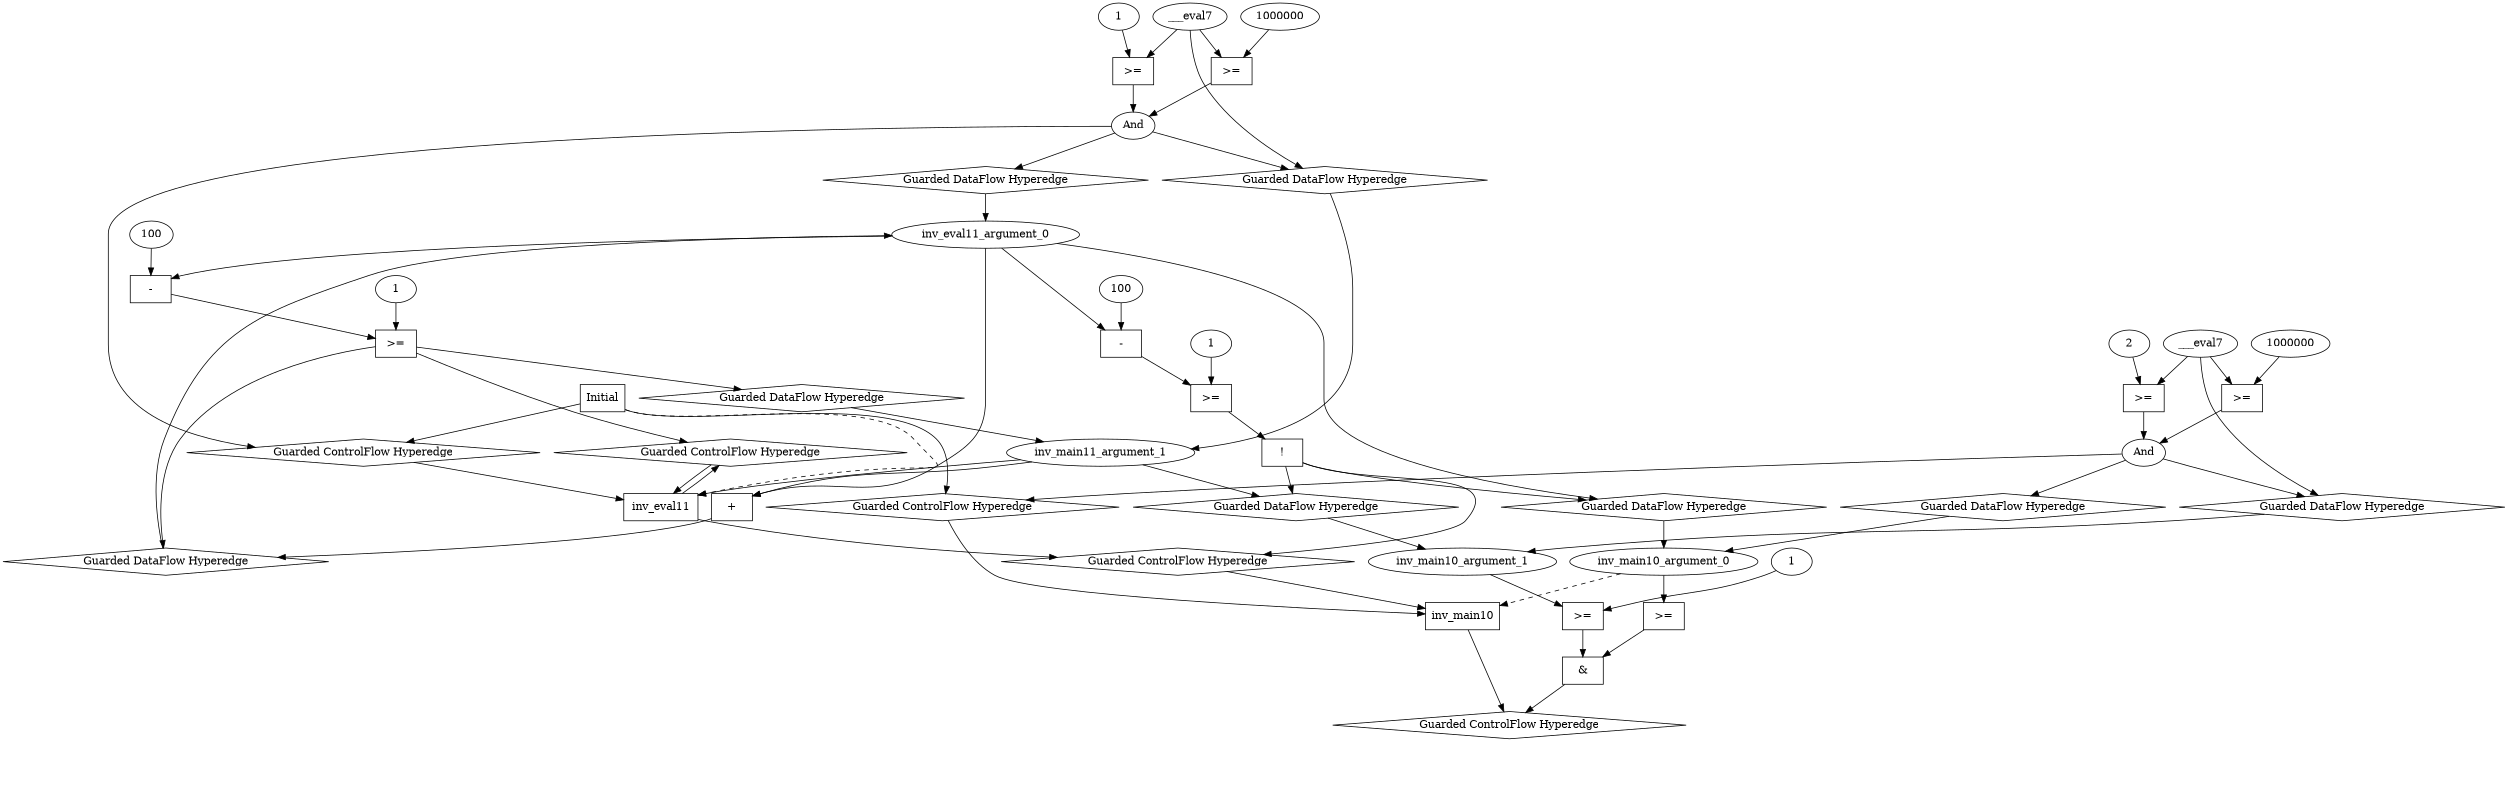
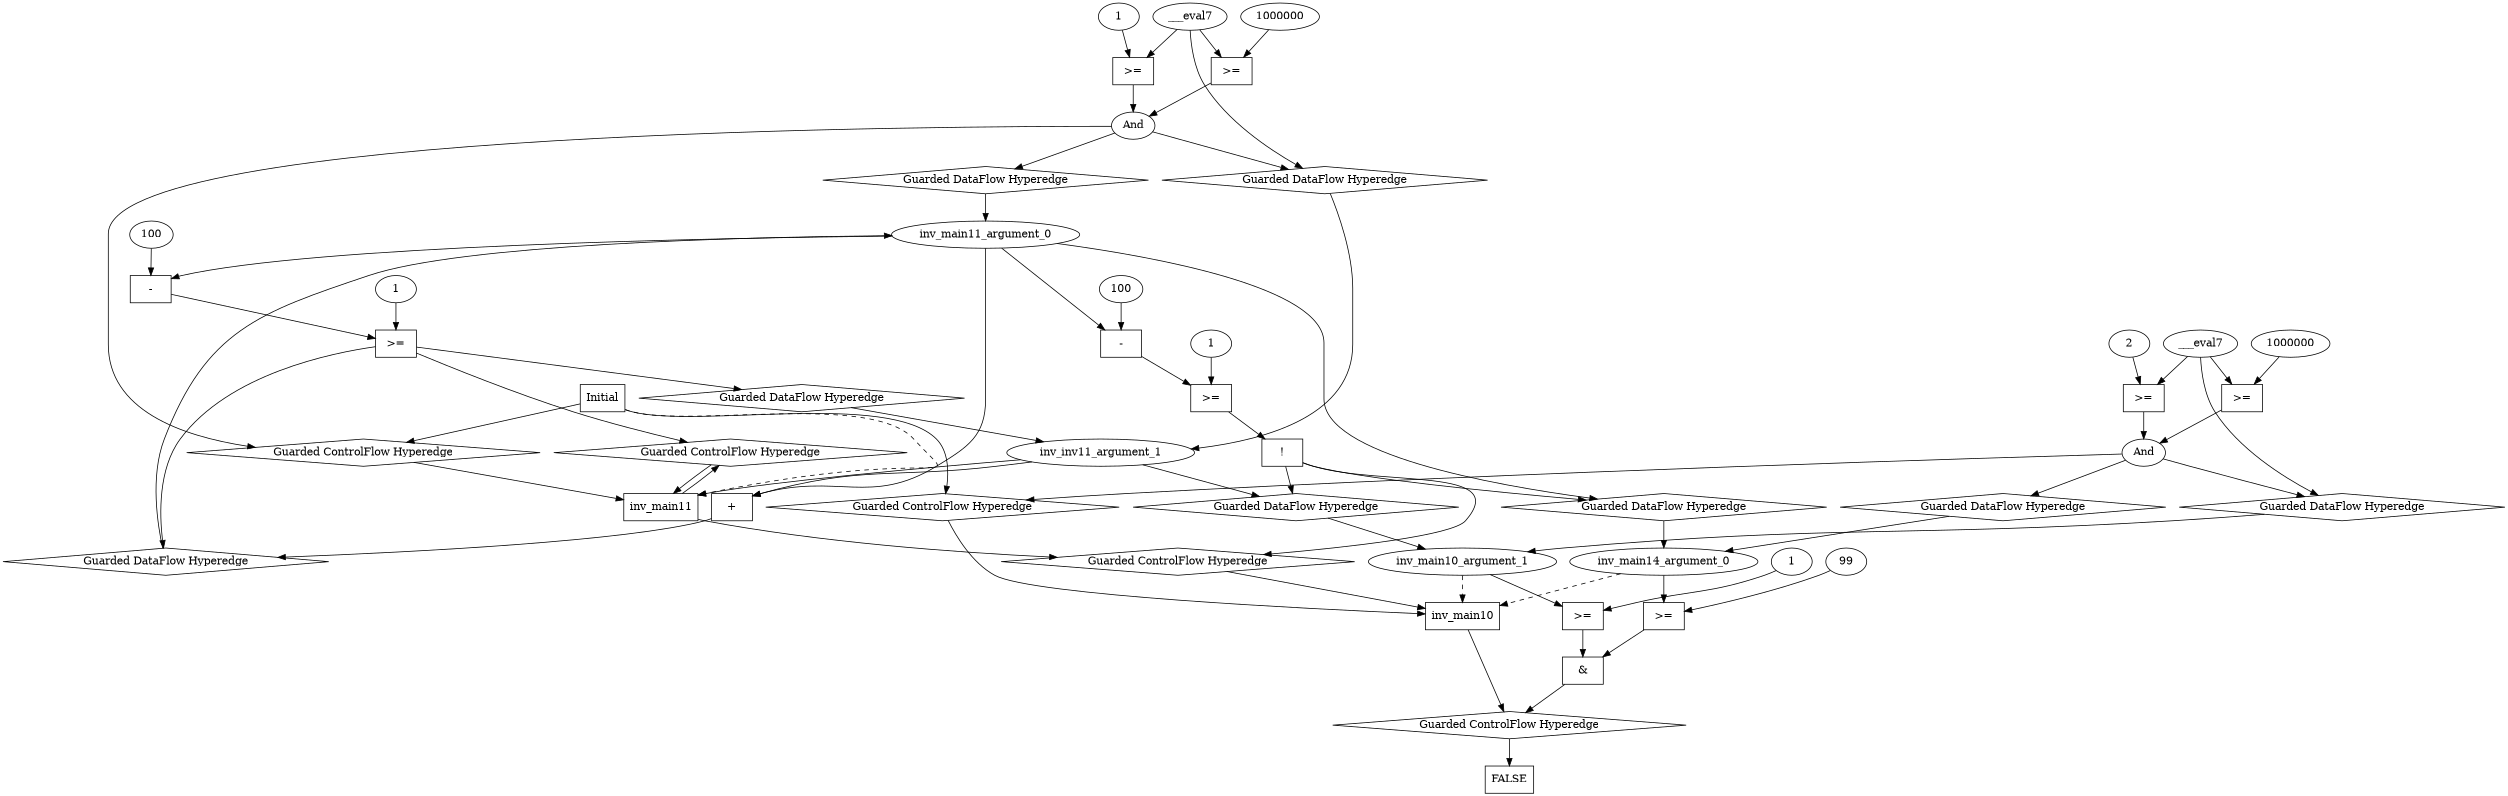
node "inv_eval11_argument_0": label "inv_eval11_argument_0" -> "inv_main11_argument_0"
node "inv_main11_argument_1": label "inv_main11_argument_1" -> "inv_inv11_argument_1"
node "inv_eval11": label "inv_eval11" -> "inv_main11"
node "inv_main10_argument_0": label "inv_main10_argument_0" -> "inv_main14_argument_0"
node "99": added
edge "inv_main10_argument_1" -> "inv_main10": added
node "FALSE": added
